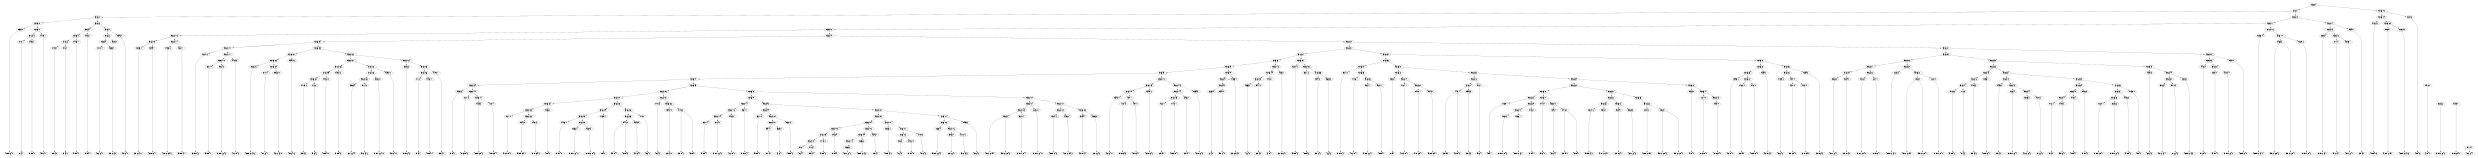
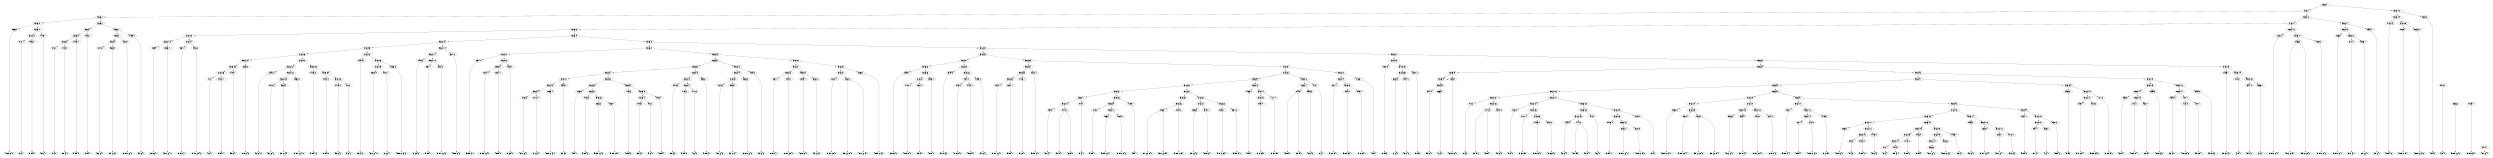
node "[E  Fis  G  A](0)": added
